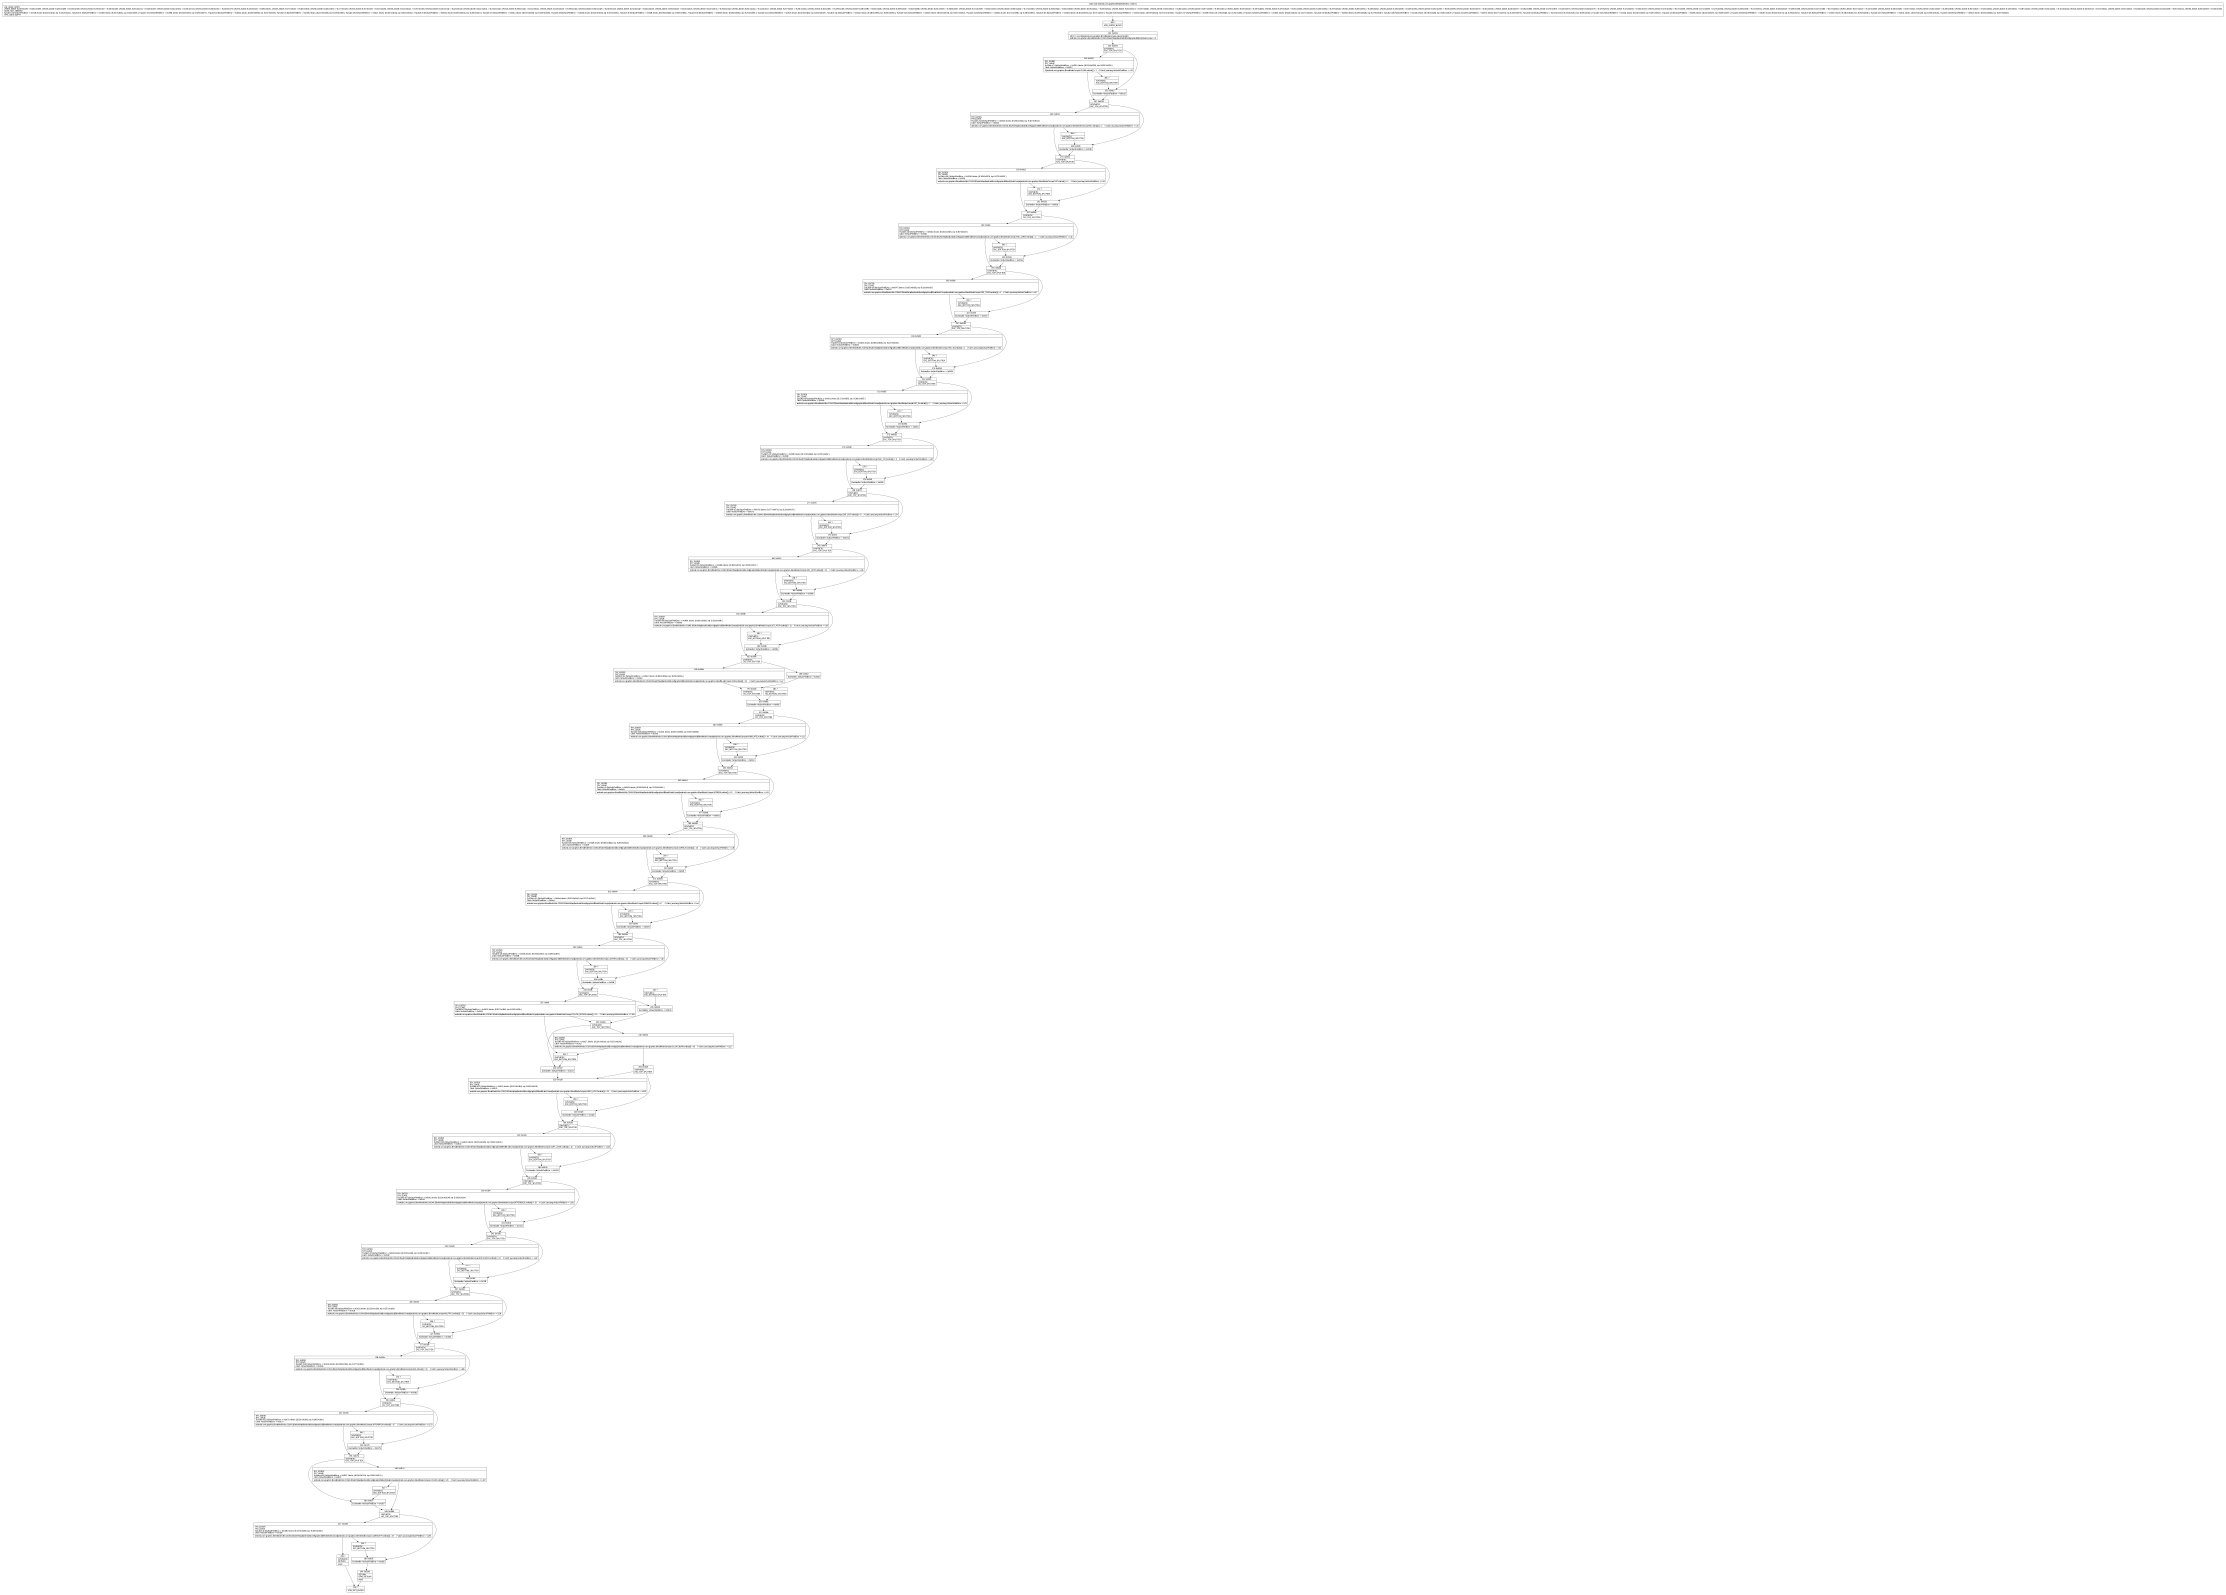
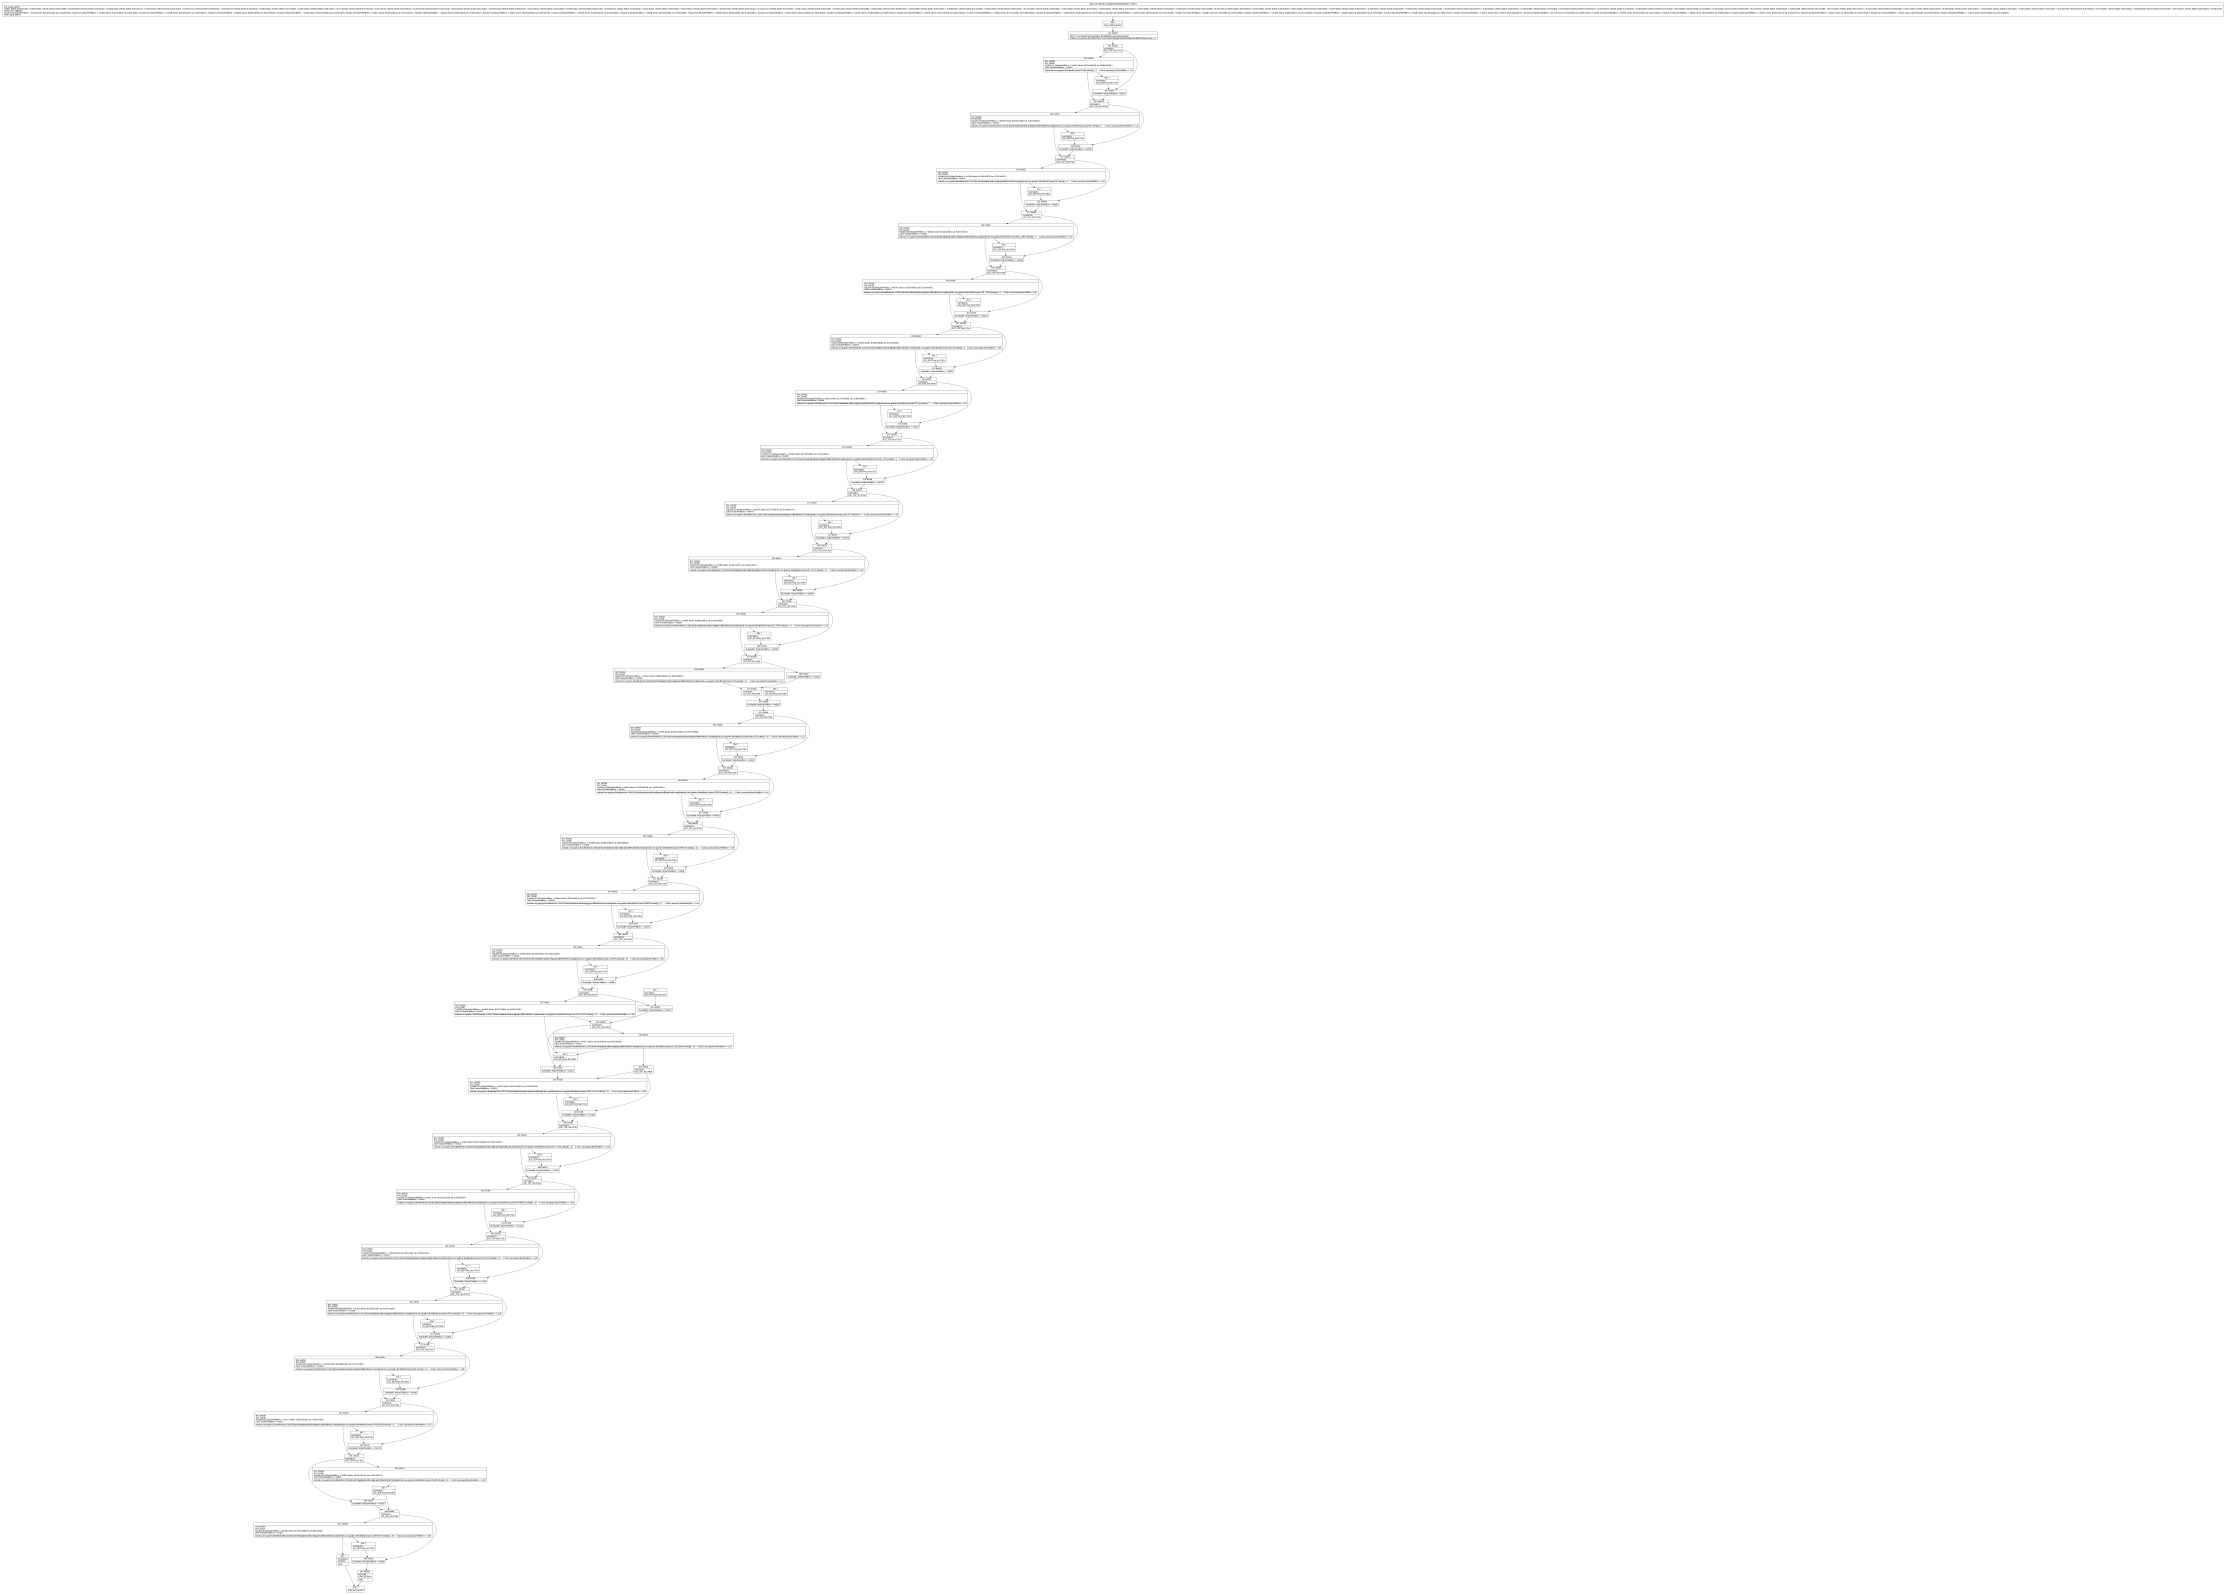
edge "219: 0x0134" -> "296: ?": removed
edge "234: 0x017a" -> "249: 0x0188": now "292: ?" -> "249: 0x0188"
